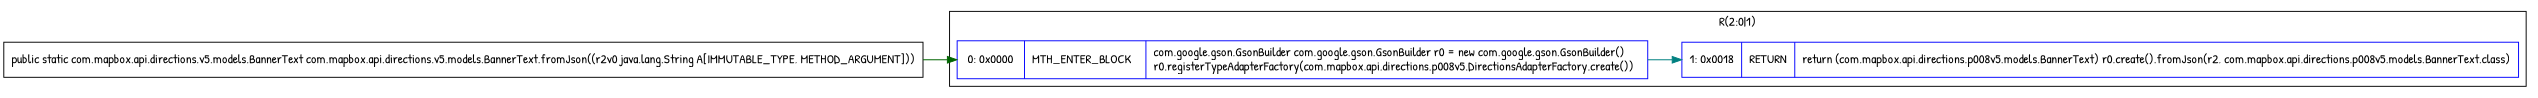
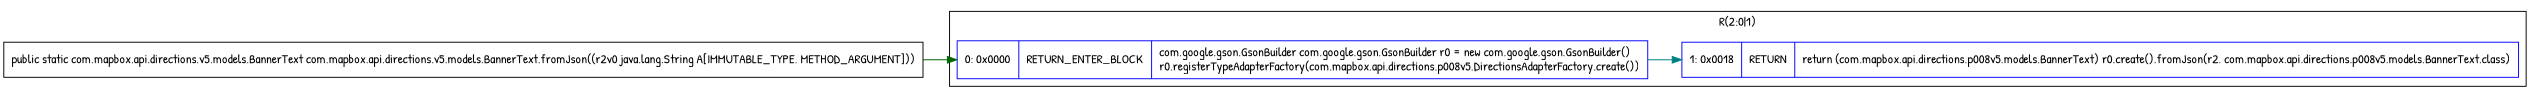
node "0: 0x0000": text "MTH_ENTER_BLOCK" -> "RETURN_ENTER_BLOCK"
